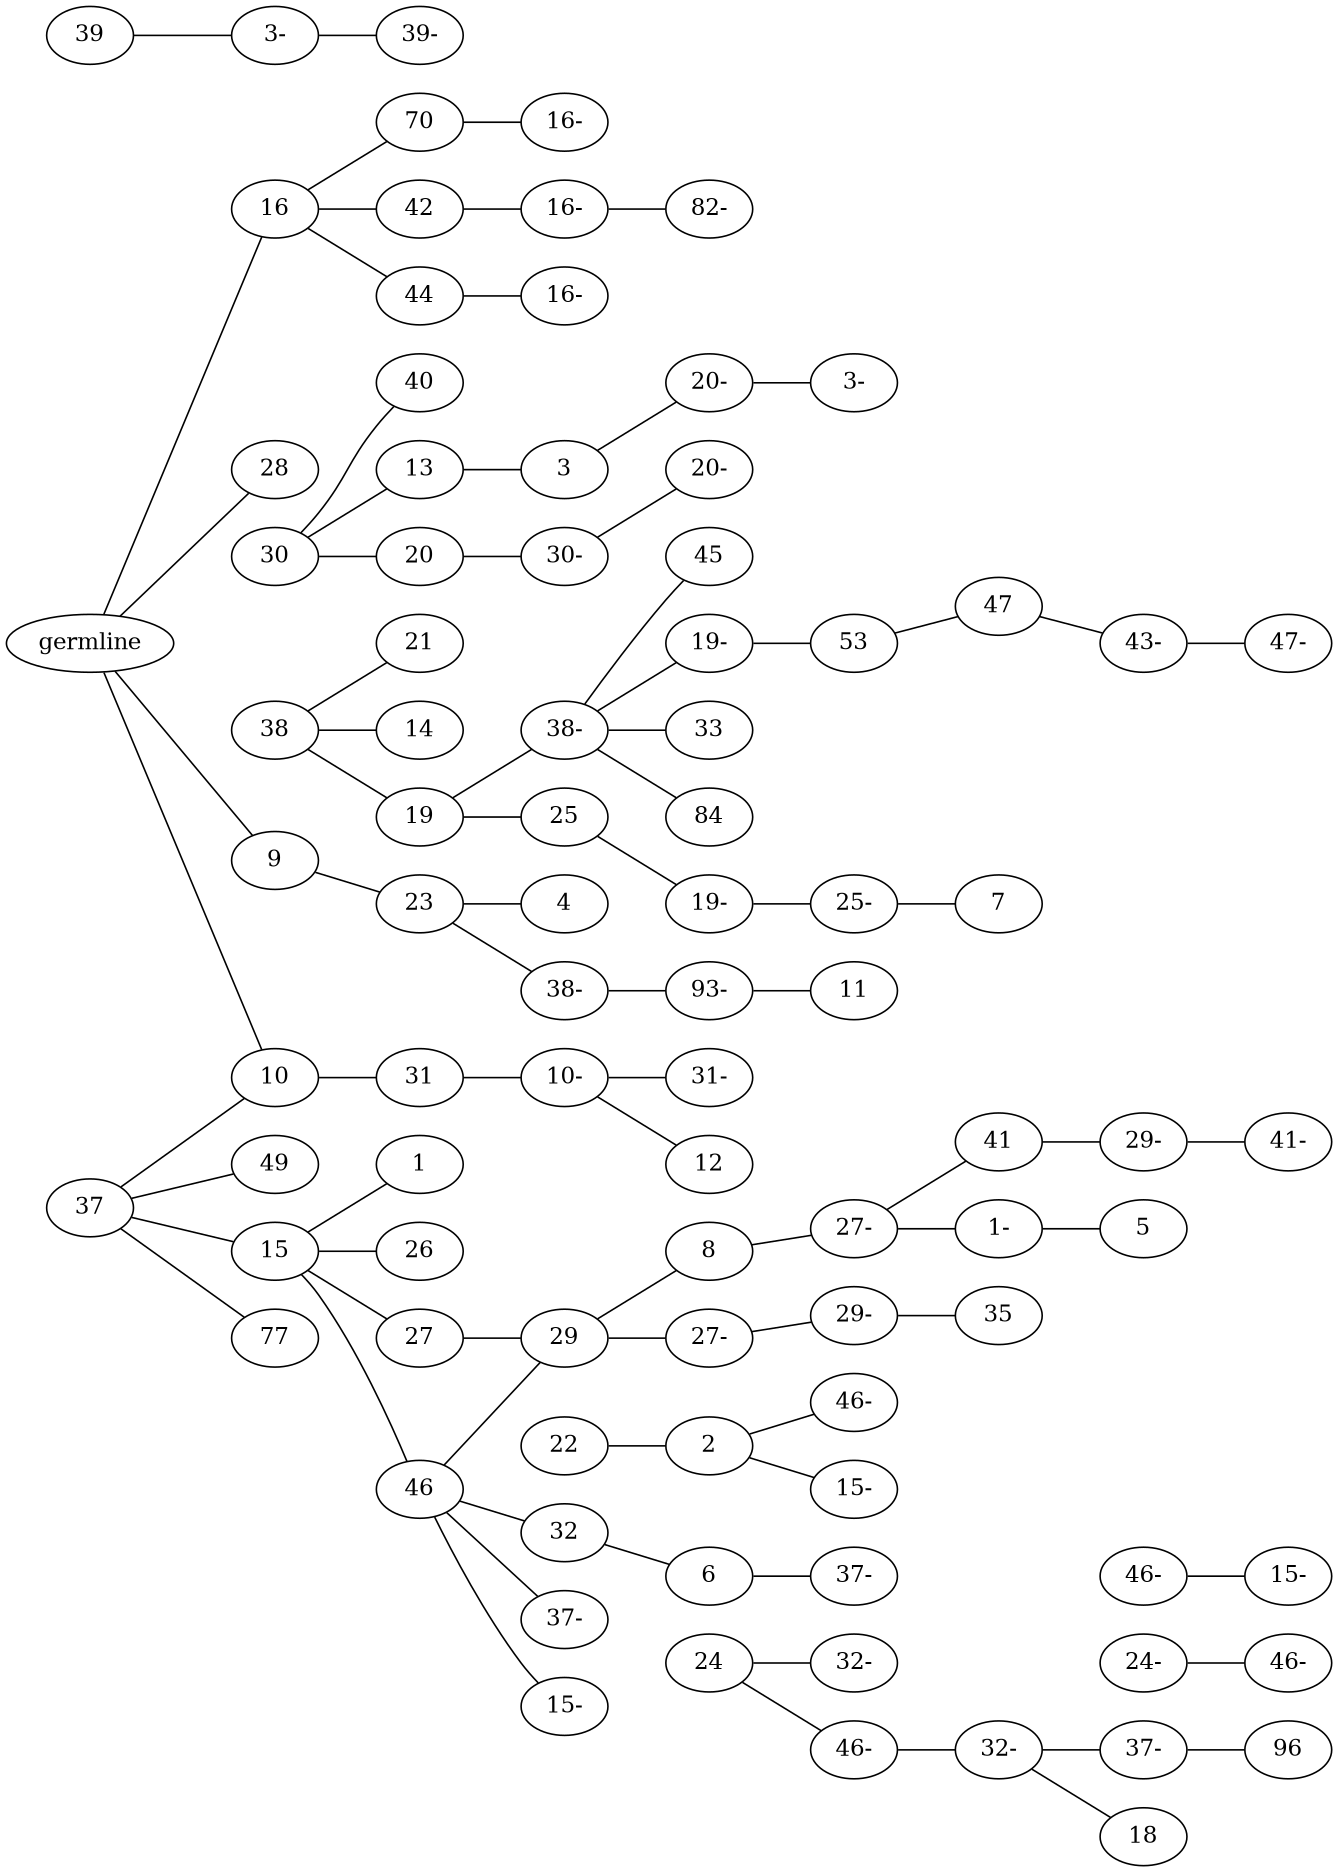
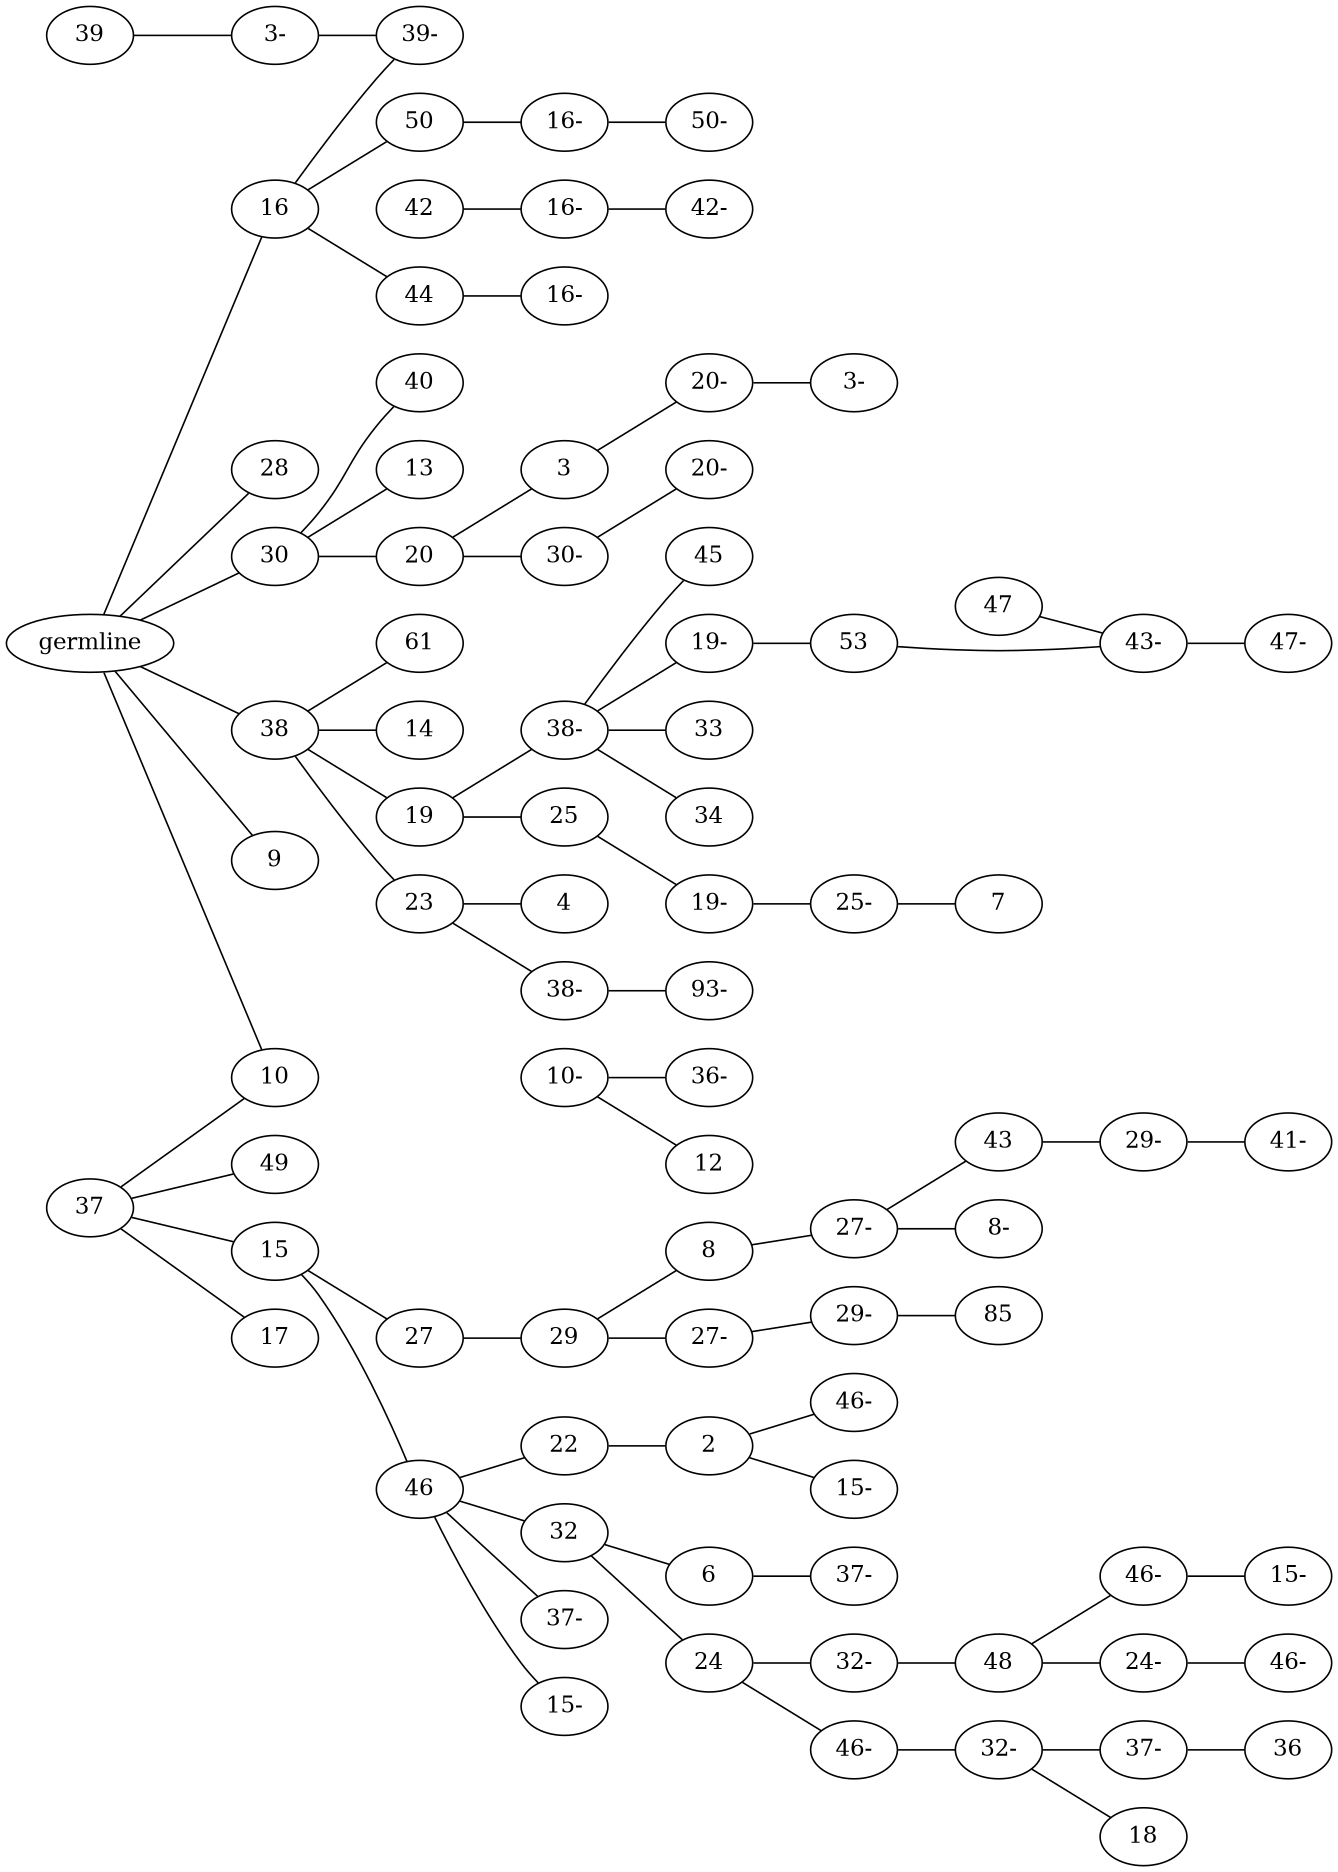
node "70": label "70" -> "50"
node "50-": added
edge "16" -- "42": now "16" -- "39-"
node "82-": label "82-" -> "42-"
edge "13" -- "3": now "20" -- "3"
edge "30" -- "germline": added
edge "47" -- "53": now "43-" -- "53"
node "21": label "21" -> "61"
edge "germline" -- "38": added
node "84": label "84" -> "34"
edge "9" -- "23": now "38" -- "23"
node "11": removed
node "31": removed
node "31-": label "31-" -> "36-"
node "41": label "41" -> "43"
node "1": removed
node "1-": label "1-" -> "8-"
node "5": removed
node "26": removed
node "35": label "35" -> "85"
node "77": label "77" -> "17"
edge "29" -- "46": now "22" -- "46"
edge "32" -- "24": added
node "48": added
node "96": label "96" -> "36"
